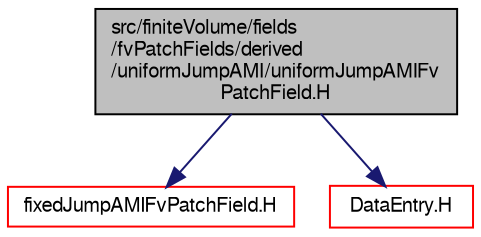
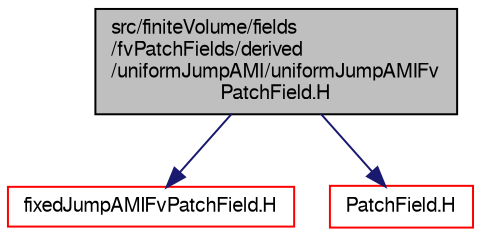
node "DataEntry.H": label "DataEntry.H" -> "PatchField.H"
